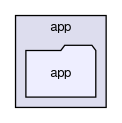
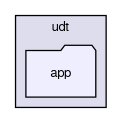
cluster "app": label "app" -> "udt"
